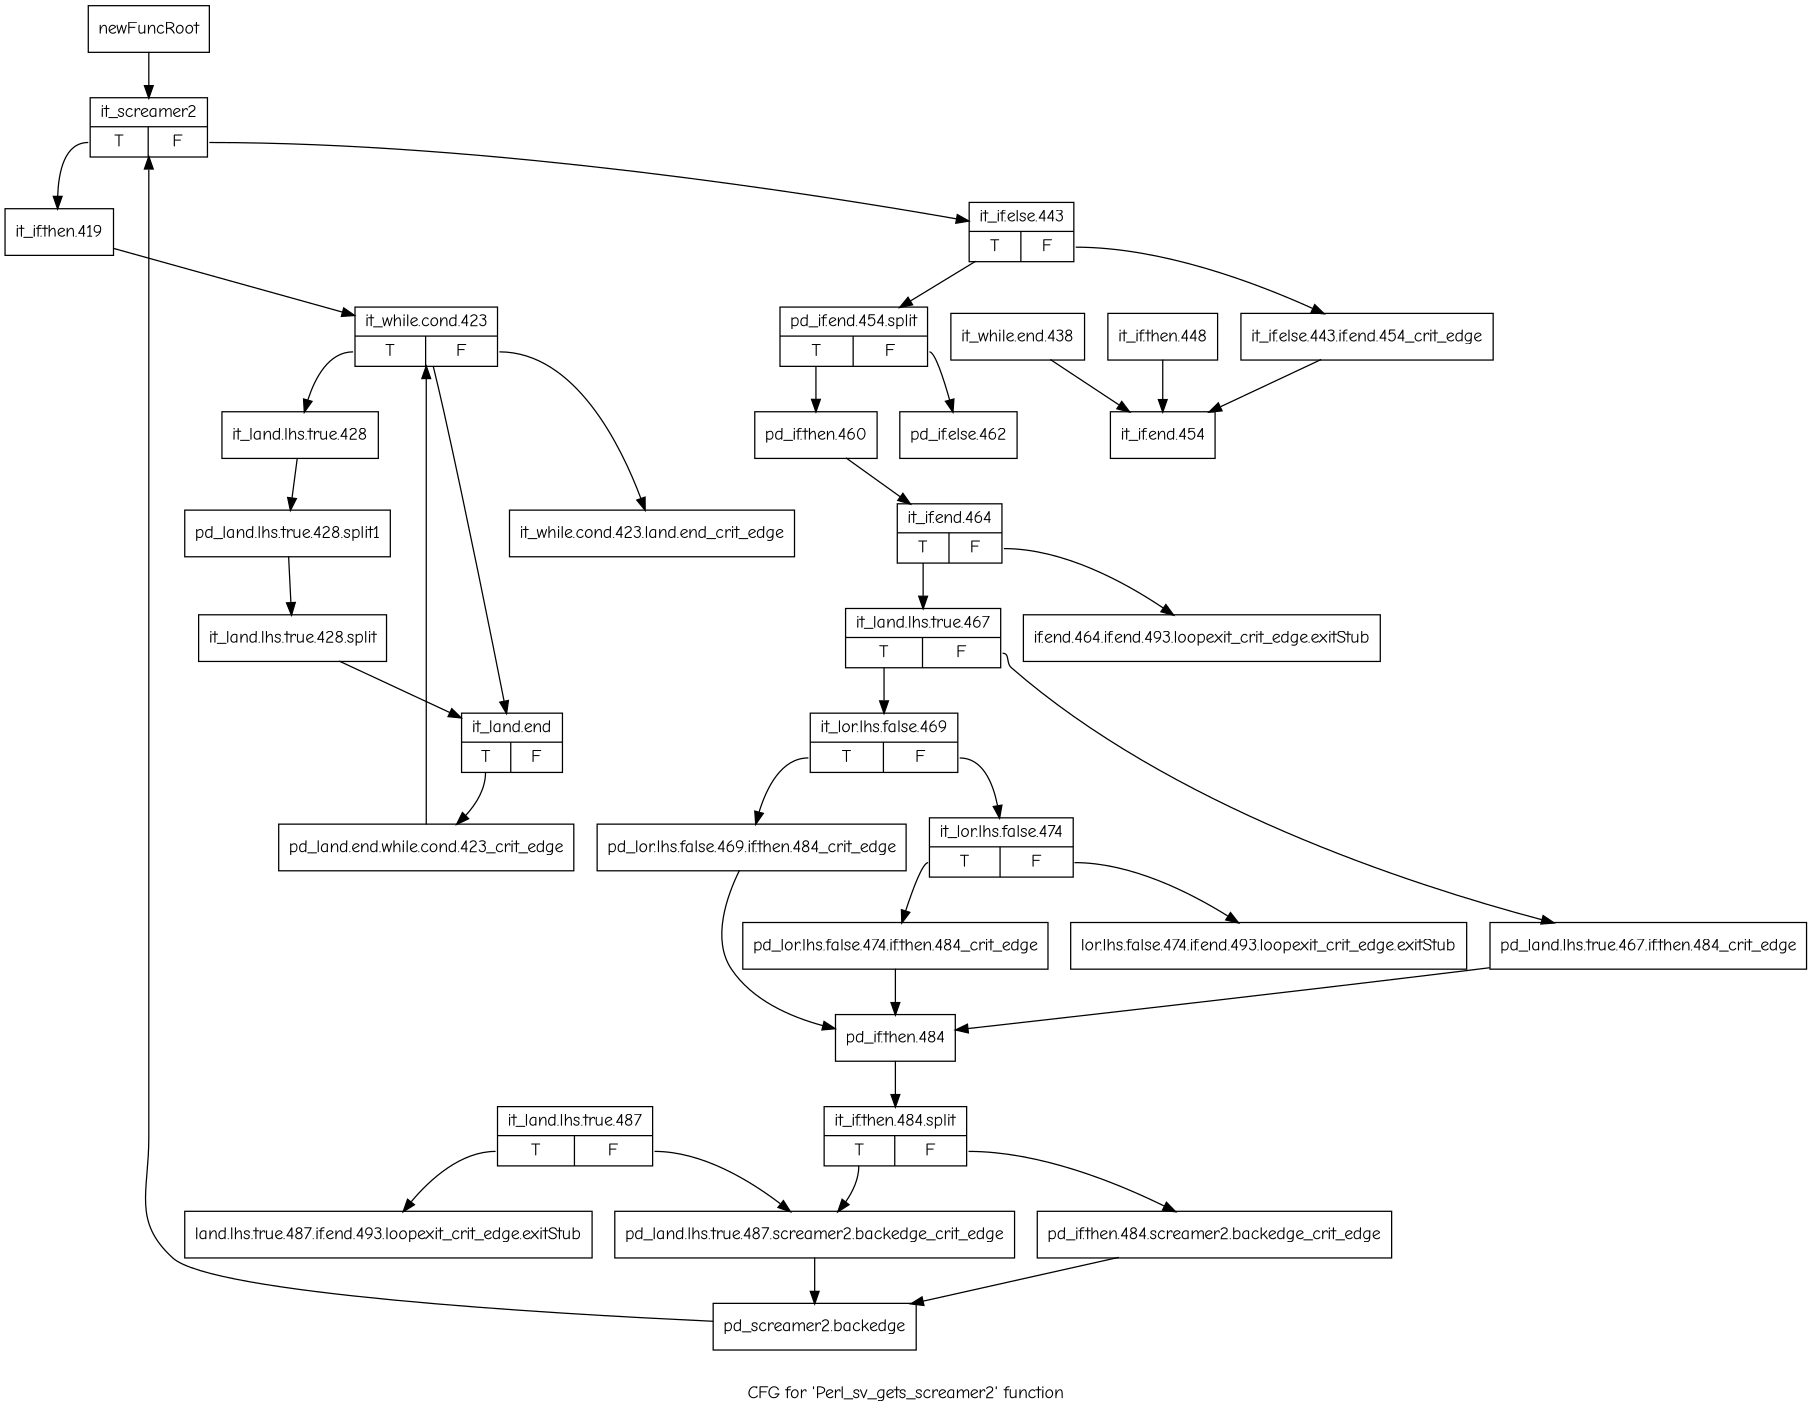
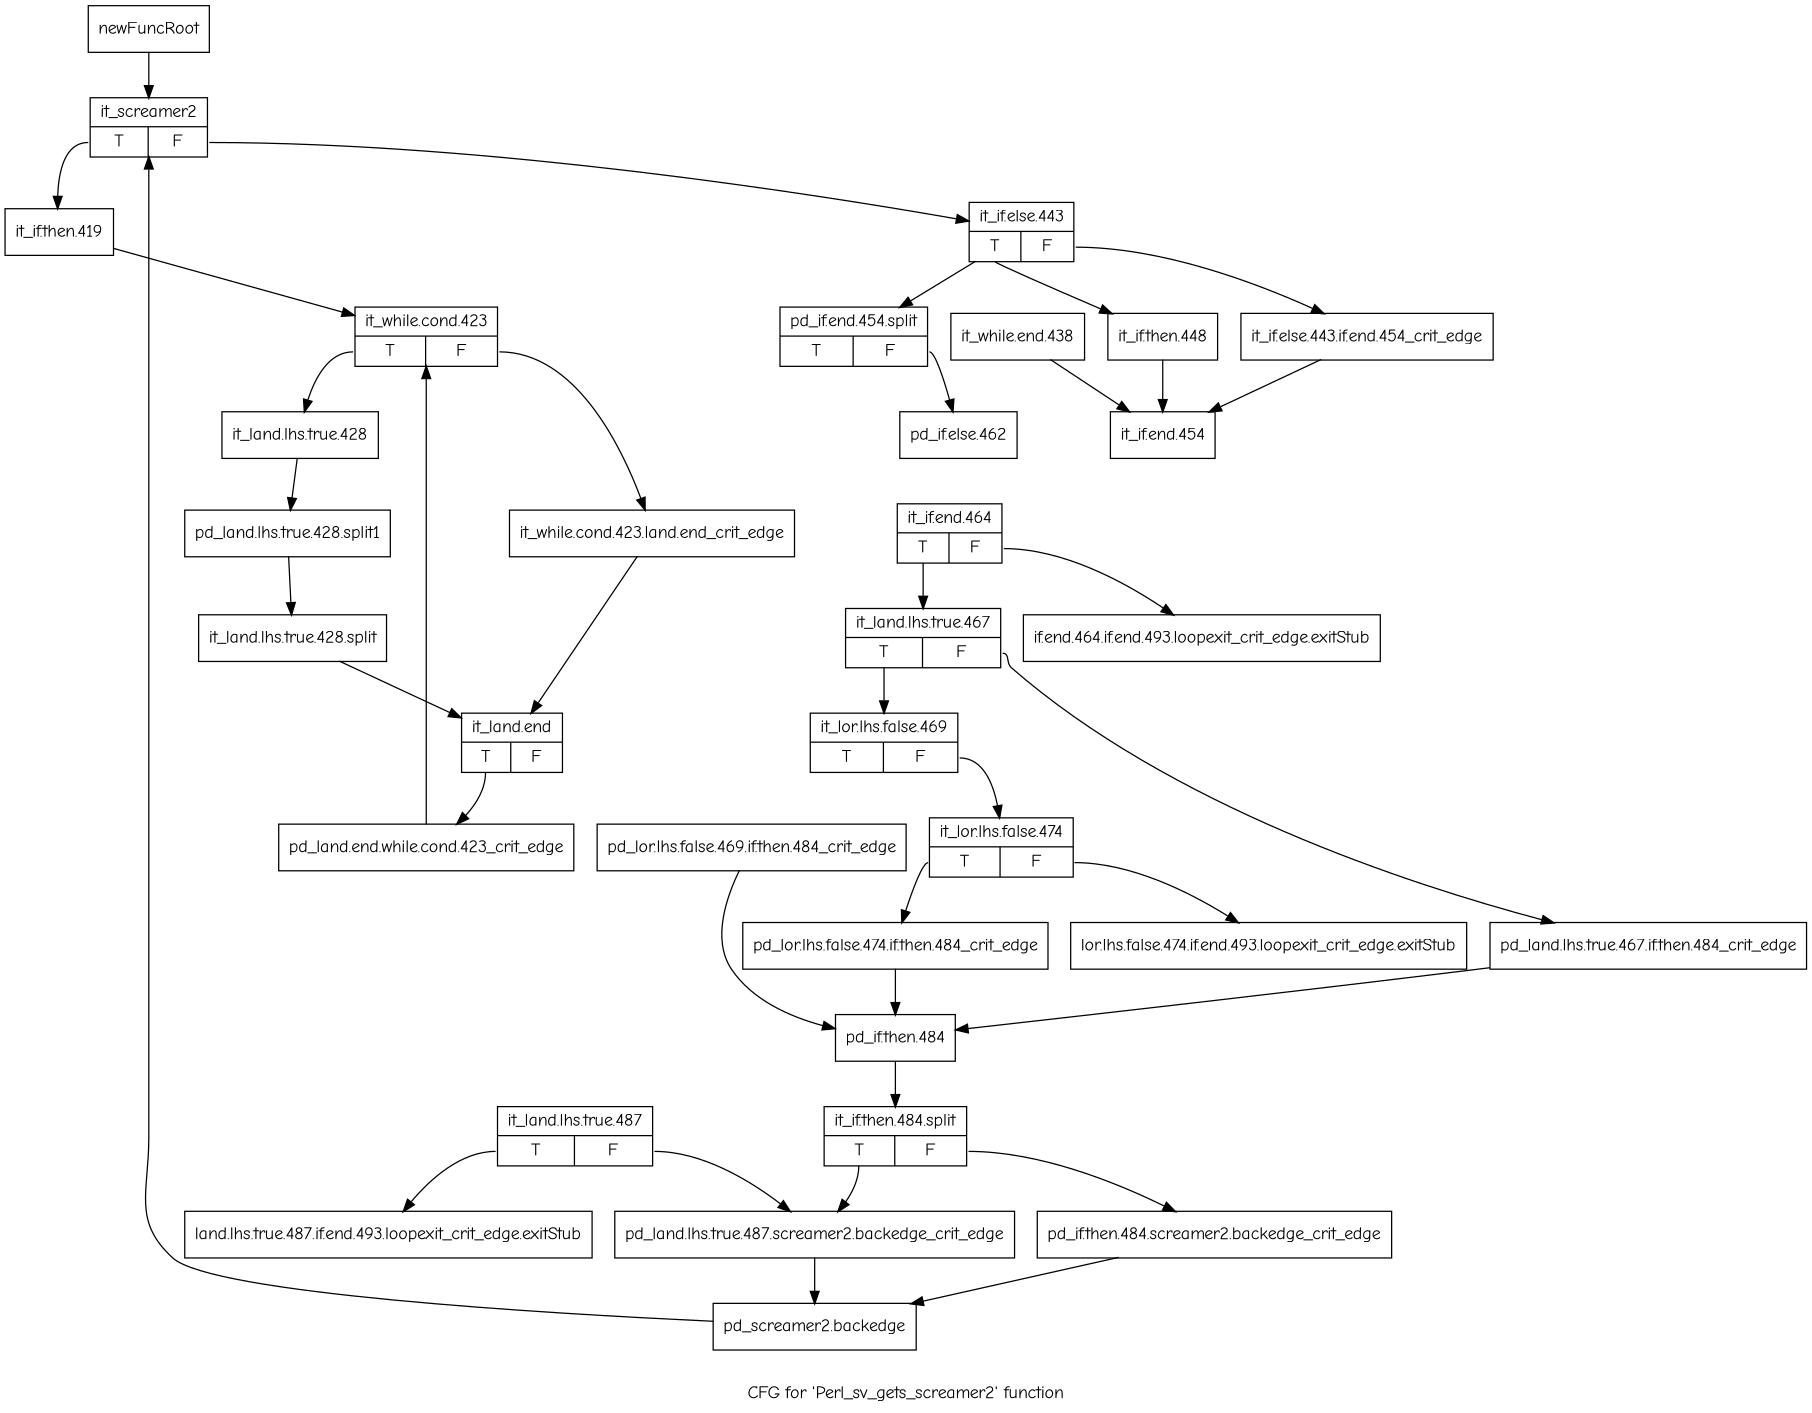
edge "it_if.else.443" -> "it_if.then.448": added
node "pd_if.then.460": removed
edge "it_while.cond.423" -> "it_land.end": now "it_while.cond.423.land.end_crit_edge" -> "it_land.end"
edge "it_lor.lhs.false.469" -> "pd_lor.lhs.false.469.if.then.484_crit_edge": removed
